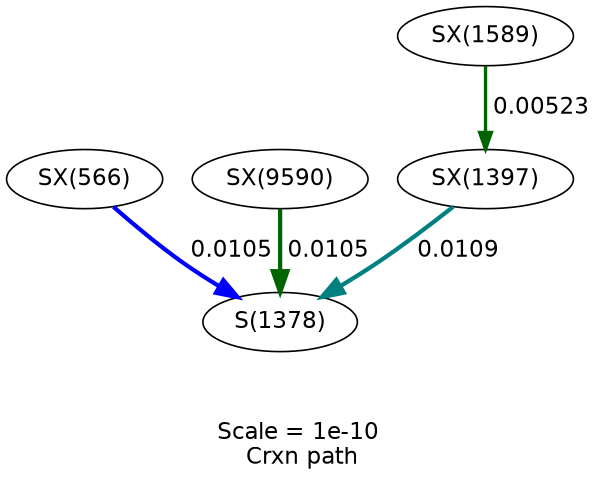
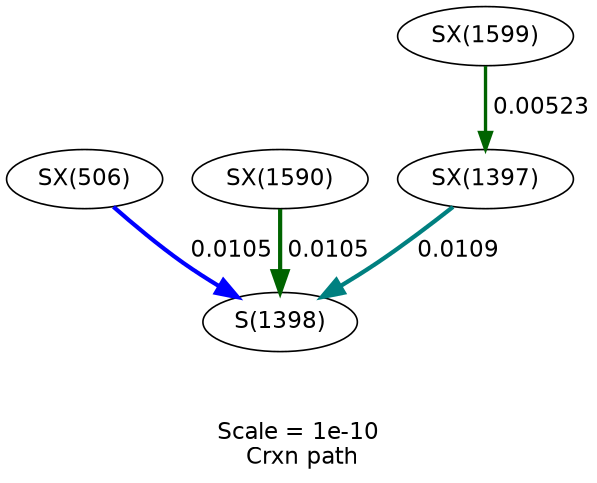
node "SX(1589)": label "SX(1589)" -> "SX(1599)"
node "SX(566)": label "SX(566)" -> "SX(506)"
node "SX(9590)": label "SX(9590)" -> "SX(1590)"
node "S(1378)": label "S(1378)" -> "S(1398)"
